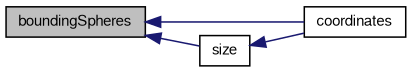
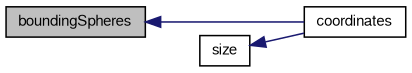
edge "size" -> "boundingSpheres": removed
